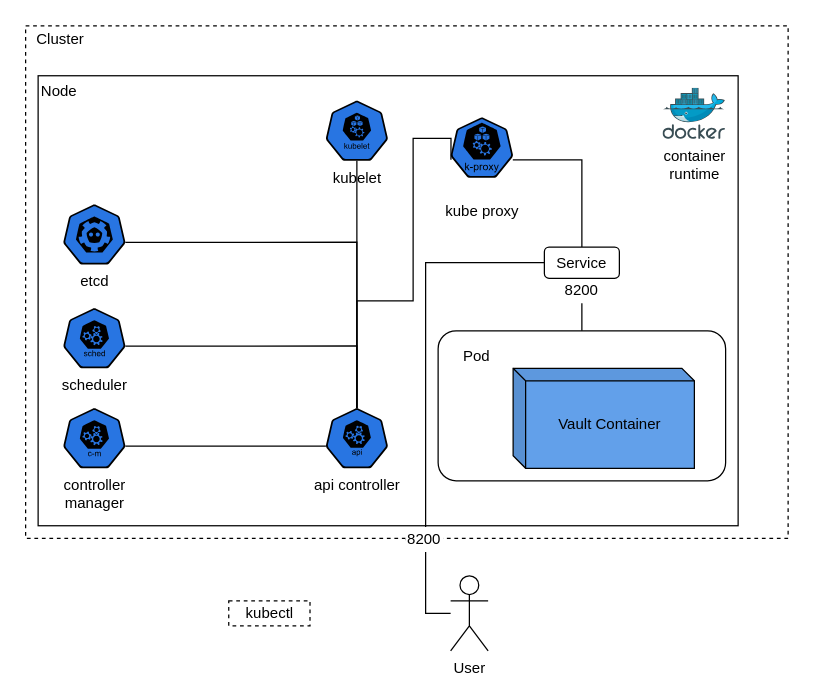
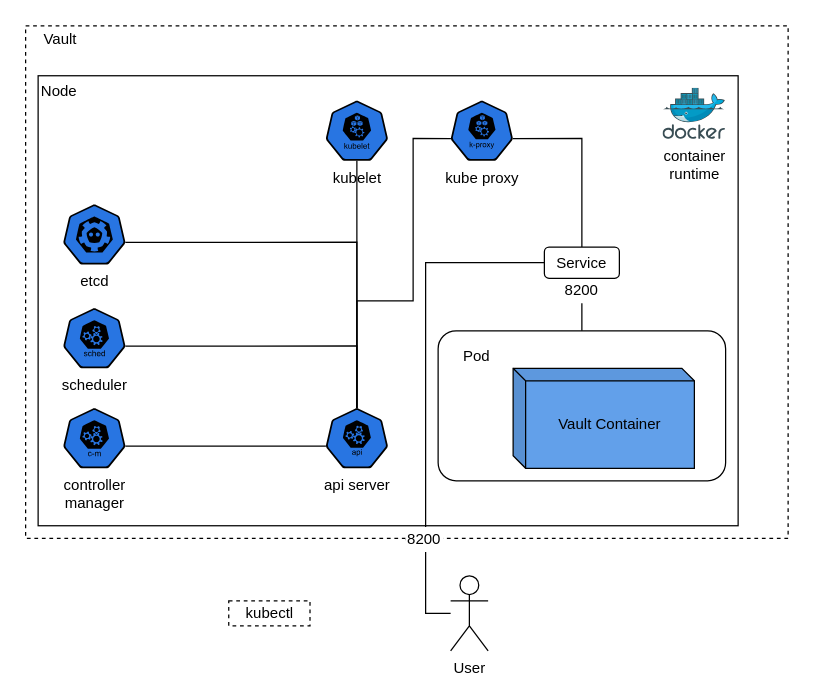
node "Cluster": label "Cluster" -> "Vault"
node "kube proxy": size 63x94 -> 63x60
node "api controller": label "api controller" -> "api server"
